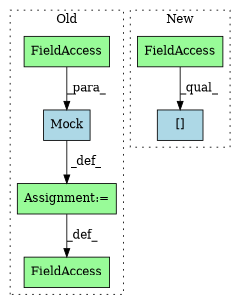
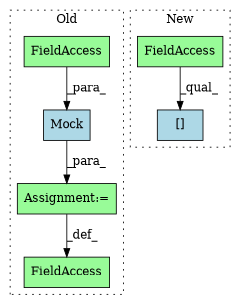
edge "Mock" -> "Assignment:=": label "_def_" -> "_para_"
